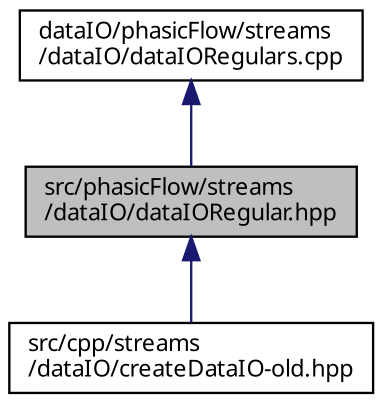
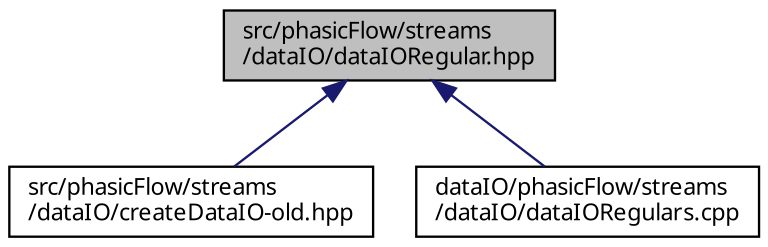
edge "src/phasicFlow/streams /dataIO/dataIORegular.hpp" -> "dataIO/phasicFlow/streams /dataIO/dataIORegulars.cpp": reversed
node "src/cpp/streams /dataIO/createDataIO-old.hpp": label "src/cpp/streams /dataIO/createDataIO-old.hpp" -> "src/phasicFlow/streams /dataIO/createDataIO-old.hpp"
